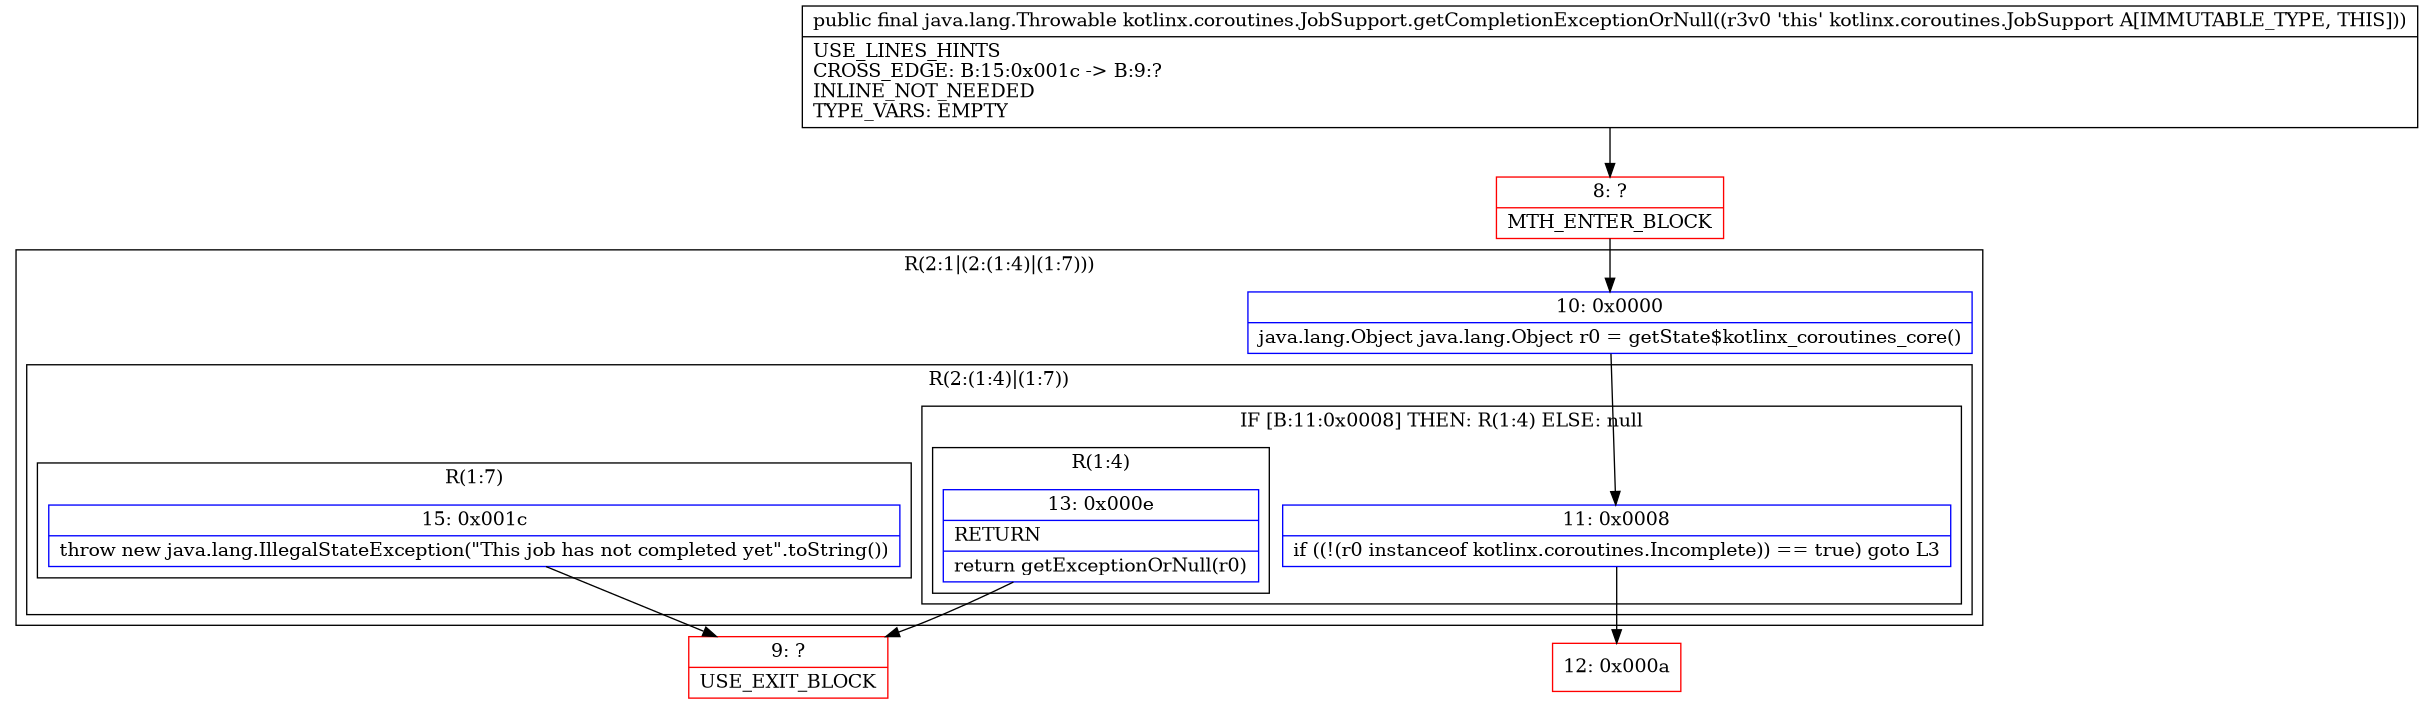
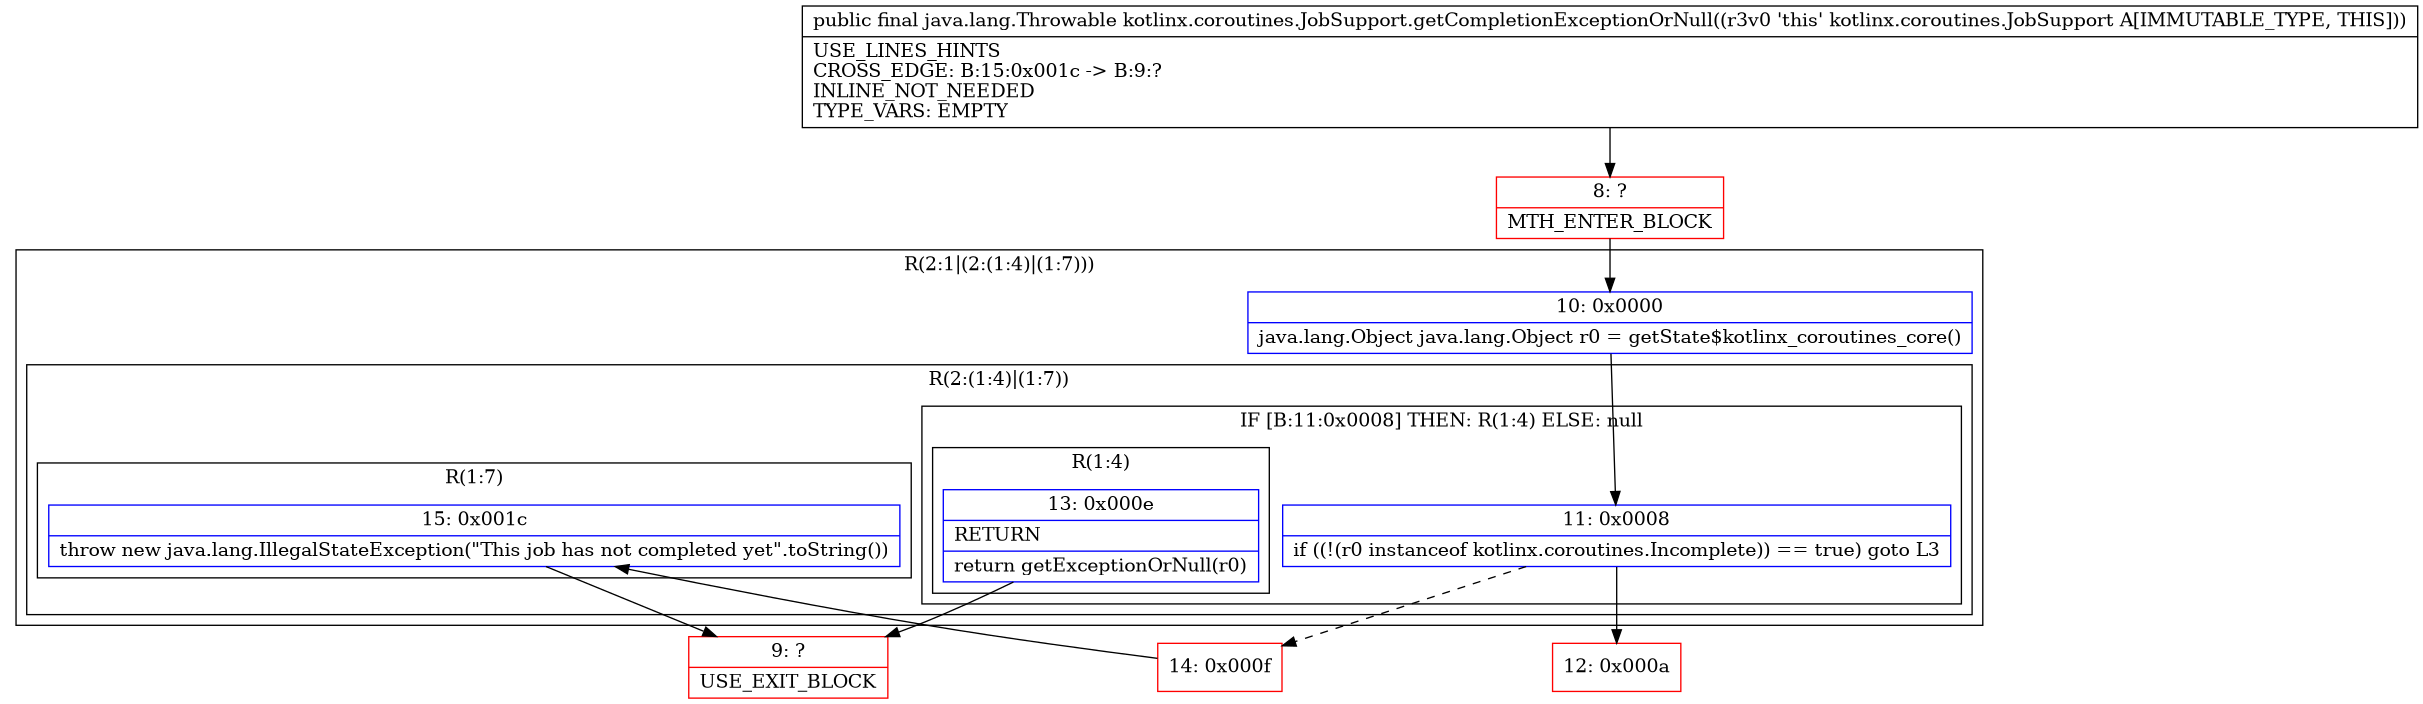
node "14: 0x000f": added
